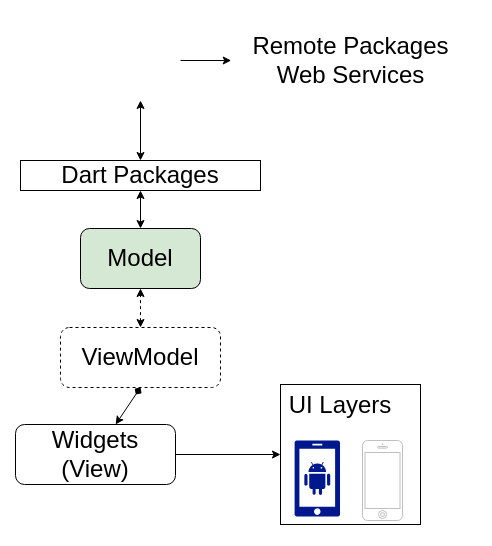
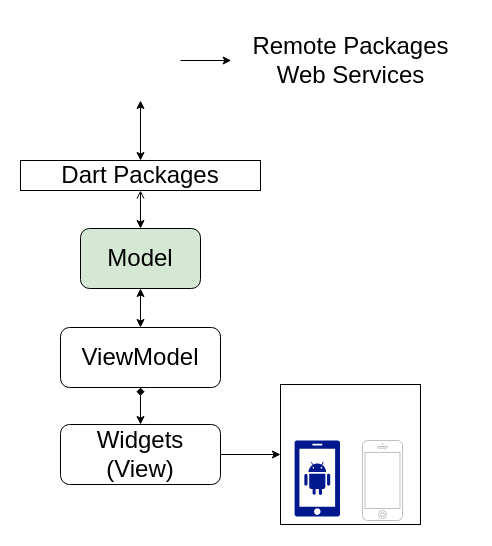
edge "Dart Packages" -- "Model": arrowhead classic -> open
edge "Model" -- "ViewModel": style dashed -> solid
node "ViewModel": style dashed -> solid
node "UI Layers": removed
node "Widgets (View)": moved (96, 455) -> (141, 455)
